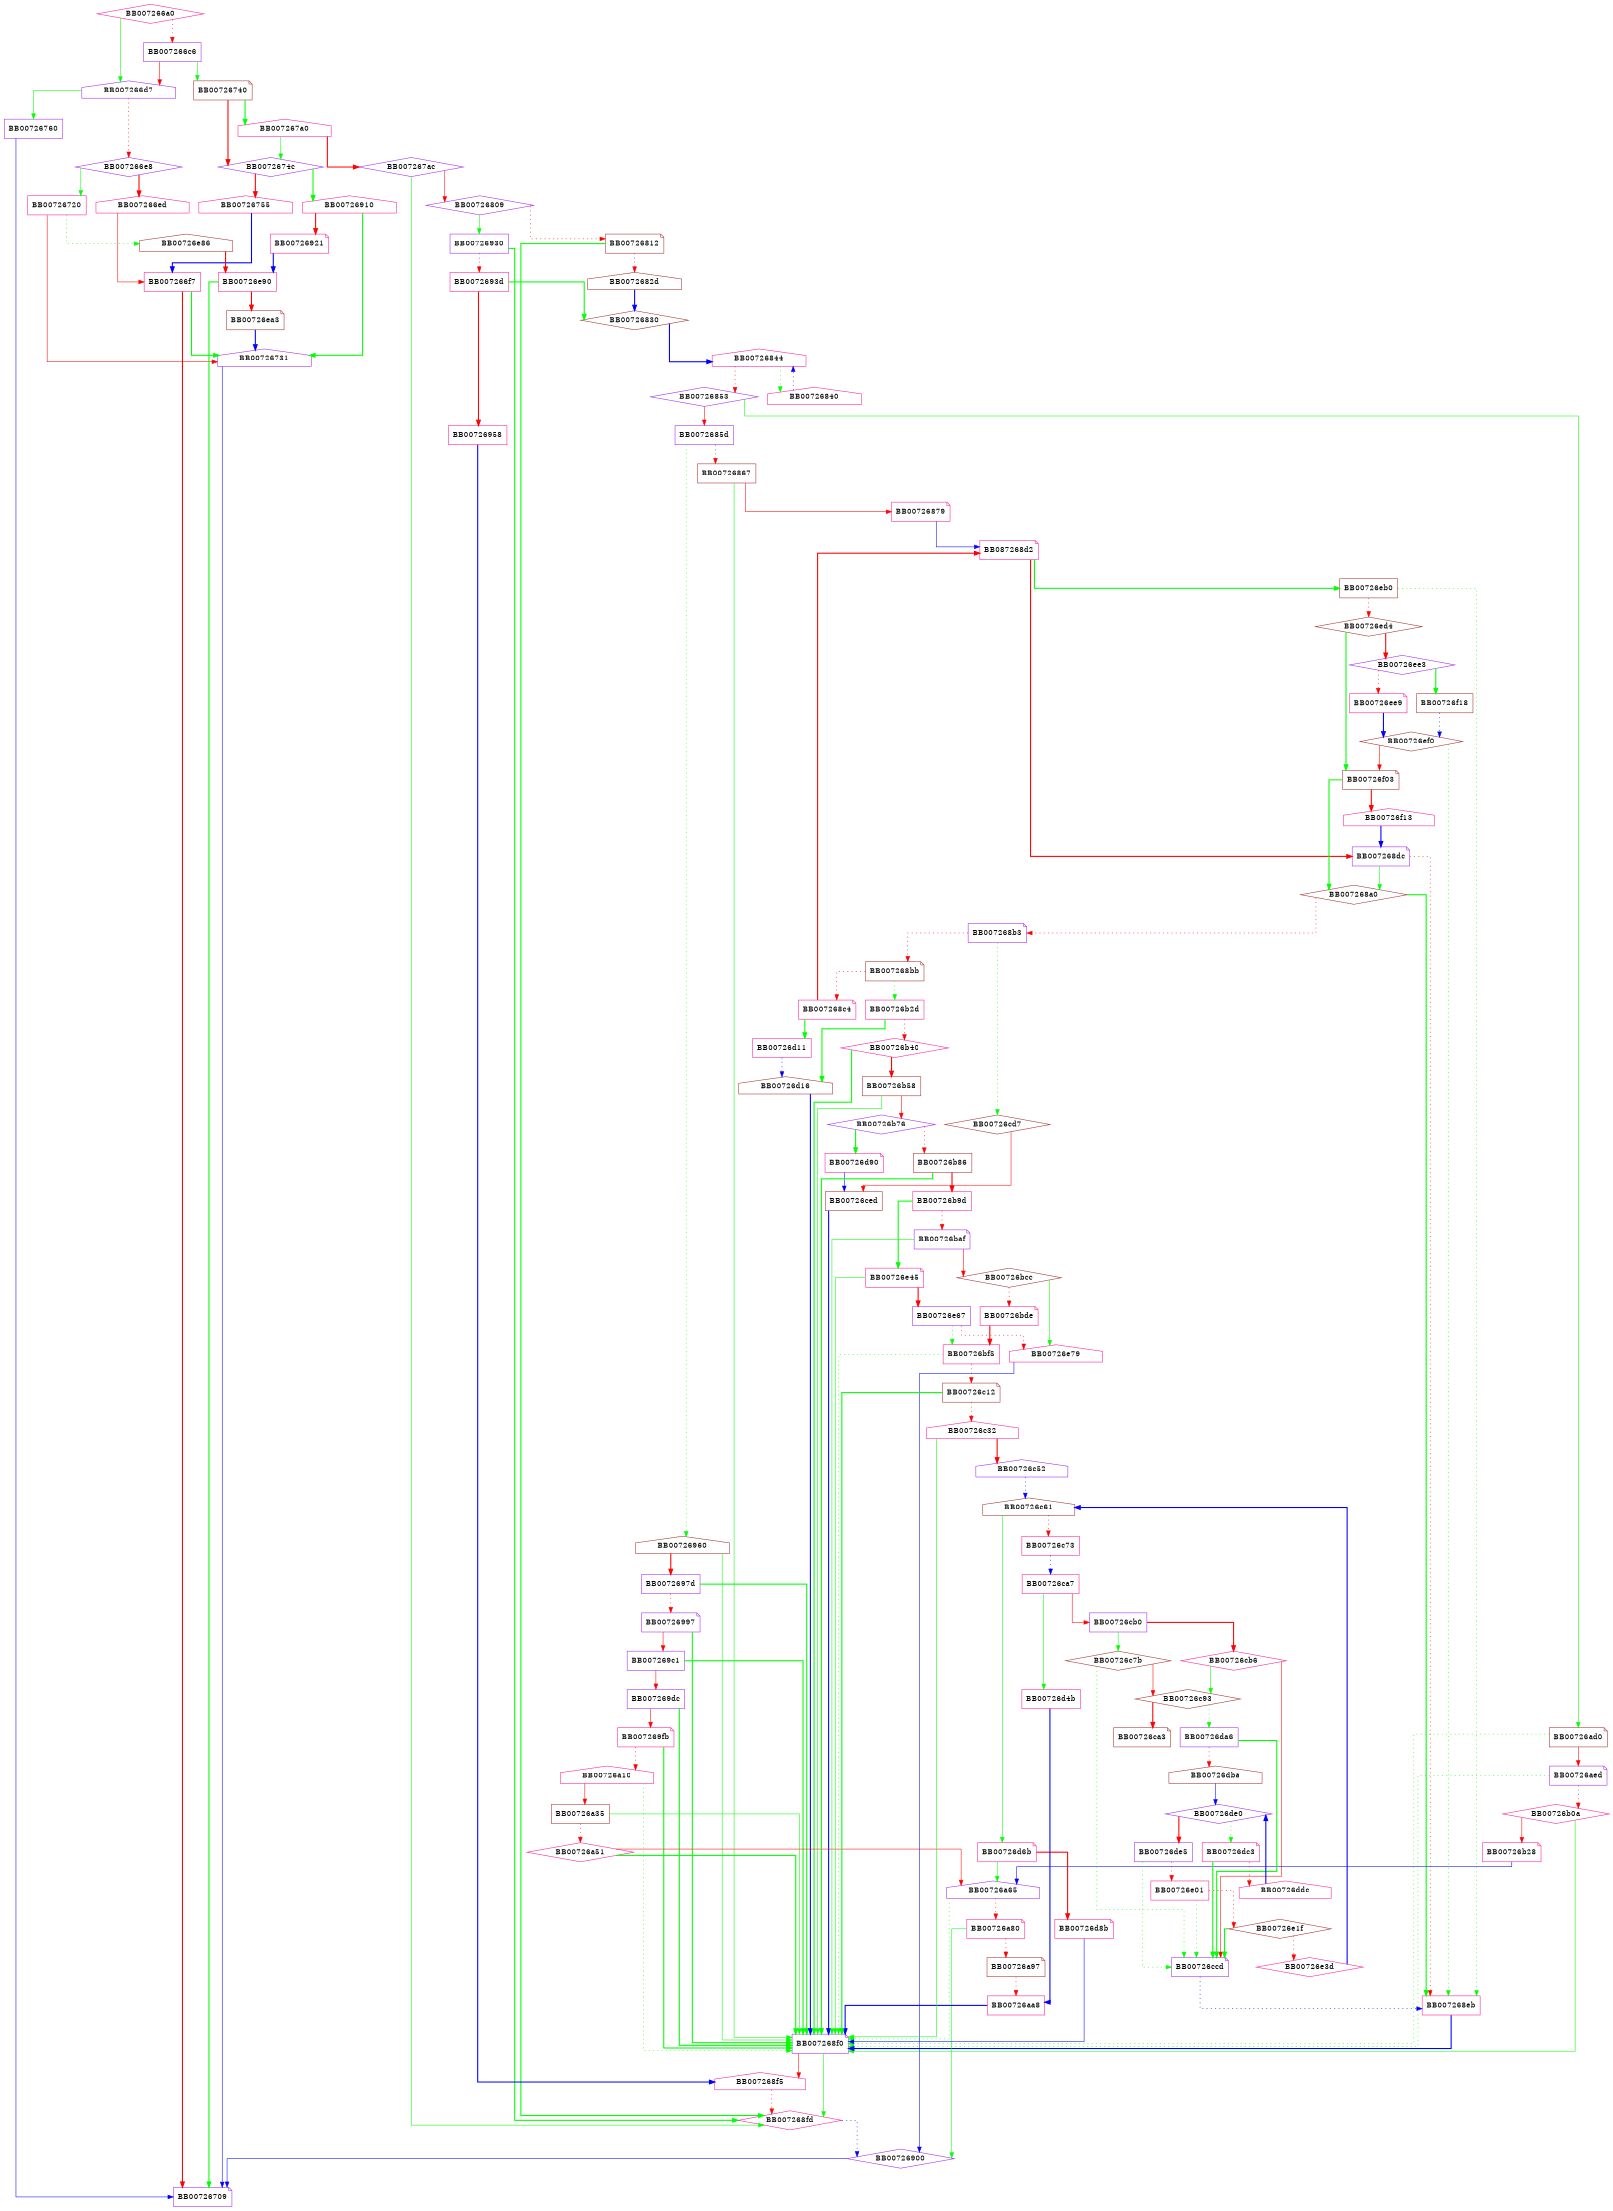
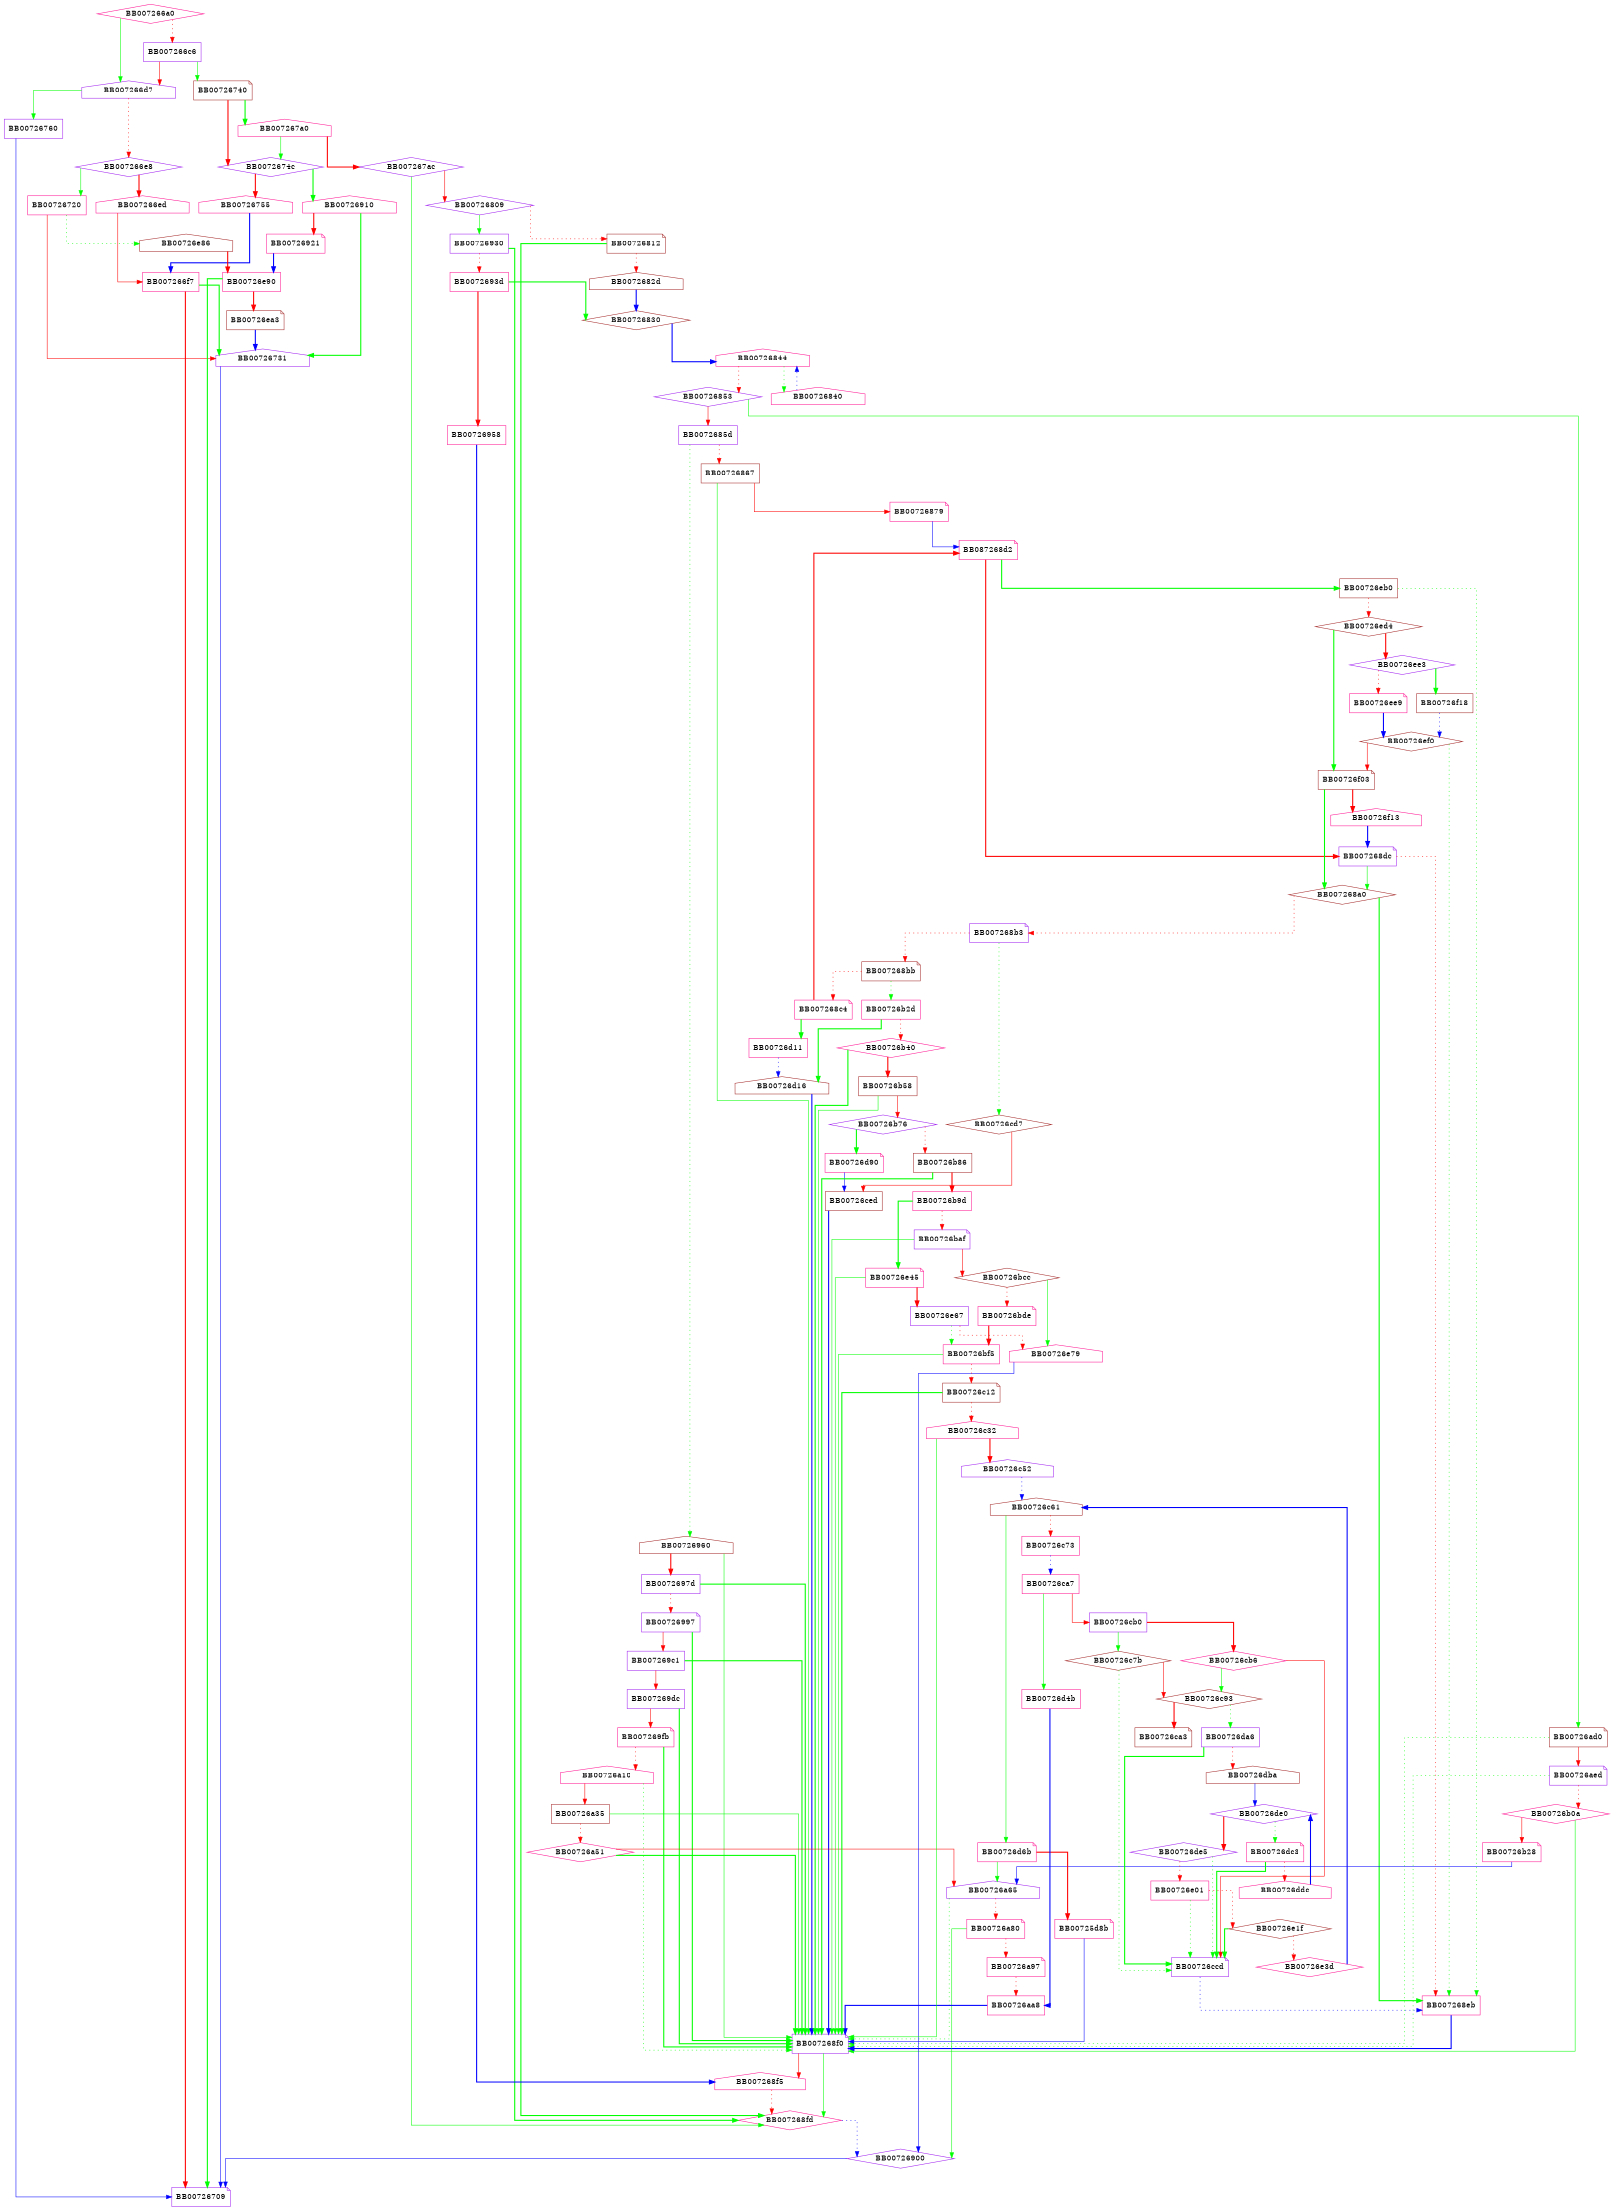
edge "BB00726bf5" -> "BB007268f0": style dotted -> solid
node "BB00726de5": shape box -> diamond
node "BB00726d8b": label "BB00726d8b" -> "BB00725d8b"
node "BB00726a97": color brown -> deeppink
